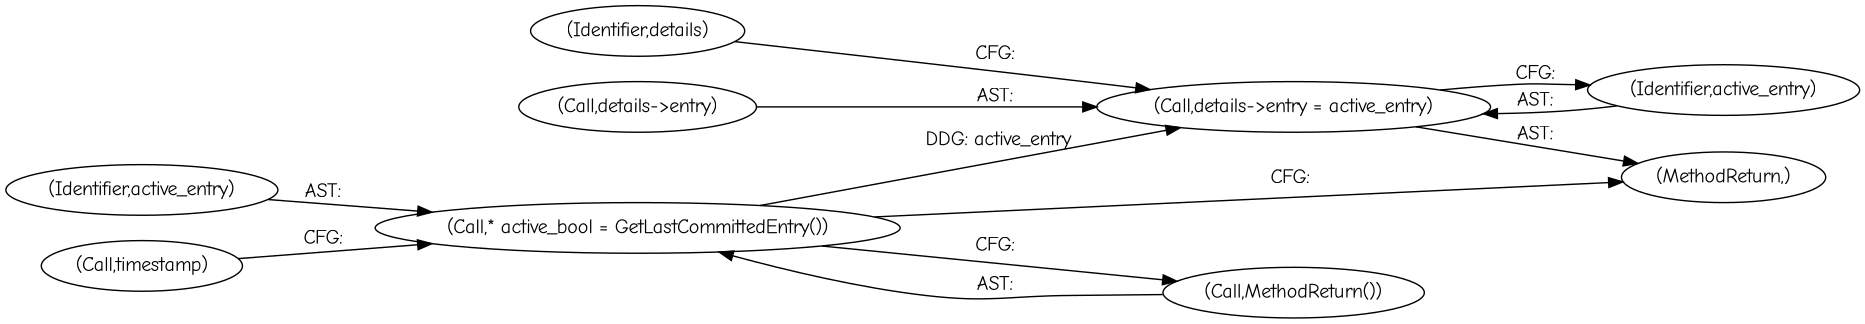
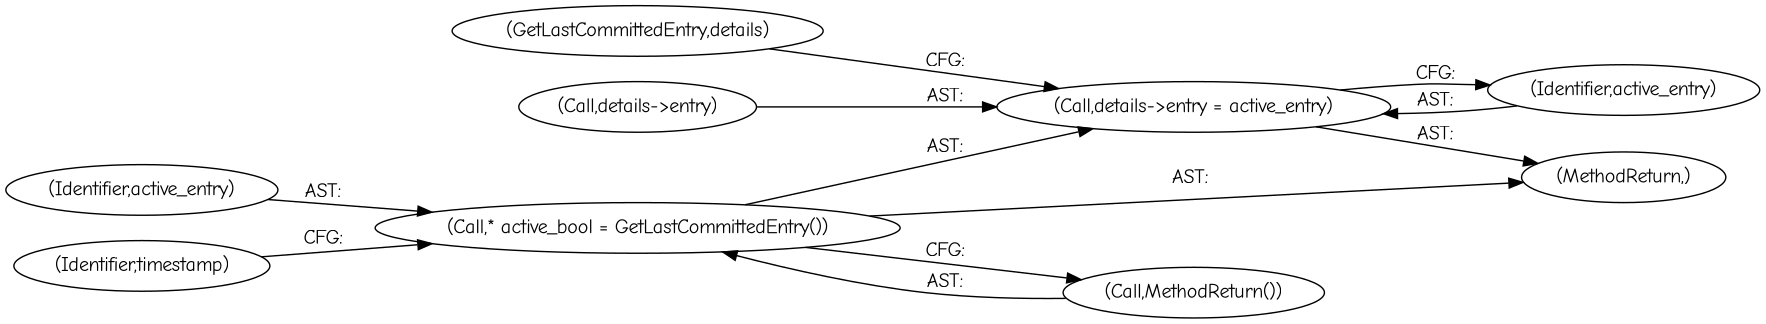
node "(Identifier,details)": label "(Identifier,details)" -> "(GetLastCommittedEntry,details)"
edge "(Call,* active_bool = GetLastCommittedEntry())" -> "(Call,details->entry = active_entry)": label "DDG: active_entry" -> "AST: "
edge "(Call,* active_bool = GetLastCommittedEntry())" -> "(MethodReturn,)": label "CFG: " -> "AST: "
node "(Call,timestamp)": label "(Call,timestamp)" -> "(Identifier,timestamp)"
